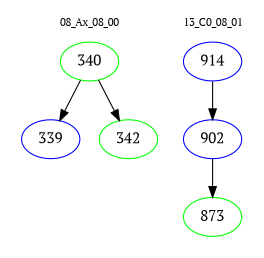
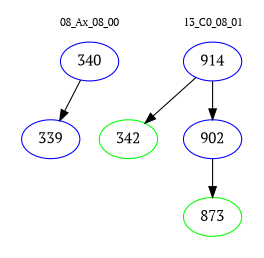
node "340": color green -> blue
edge "340" -> "342": now "914" -> "342"
